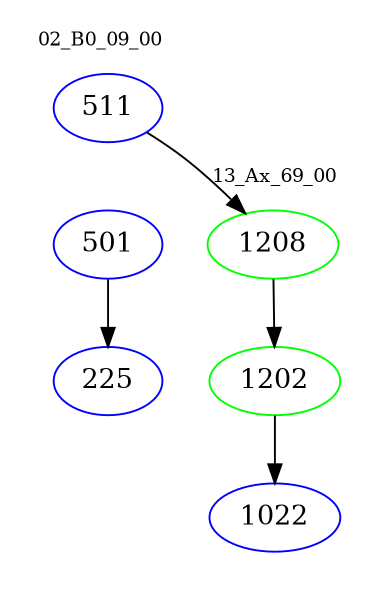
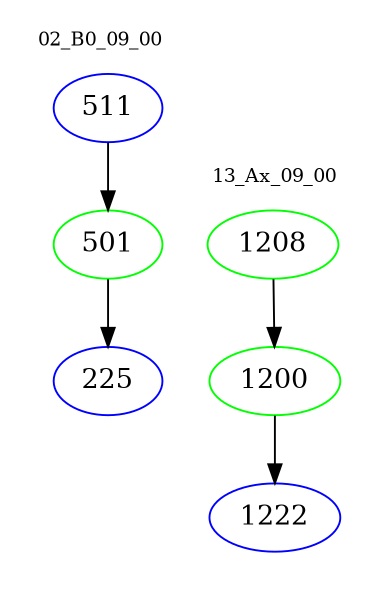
edge "511" -> "1208": now "511" -> "501"
cluster "13_Ax_69_00": label "13_Ax_69_00" -> "13_Ax_09_00"
node "501": color blue -> green
node "1202": label "1202" -> "1200"
node "1022": label "1022" -> "1222"
